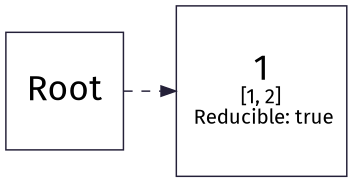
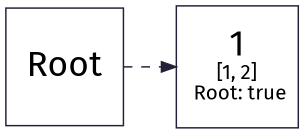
node "1": text "Reducible: true" -> "Root: true"
